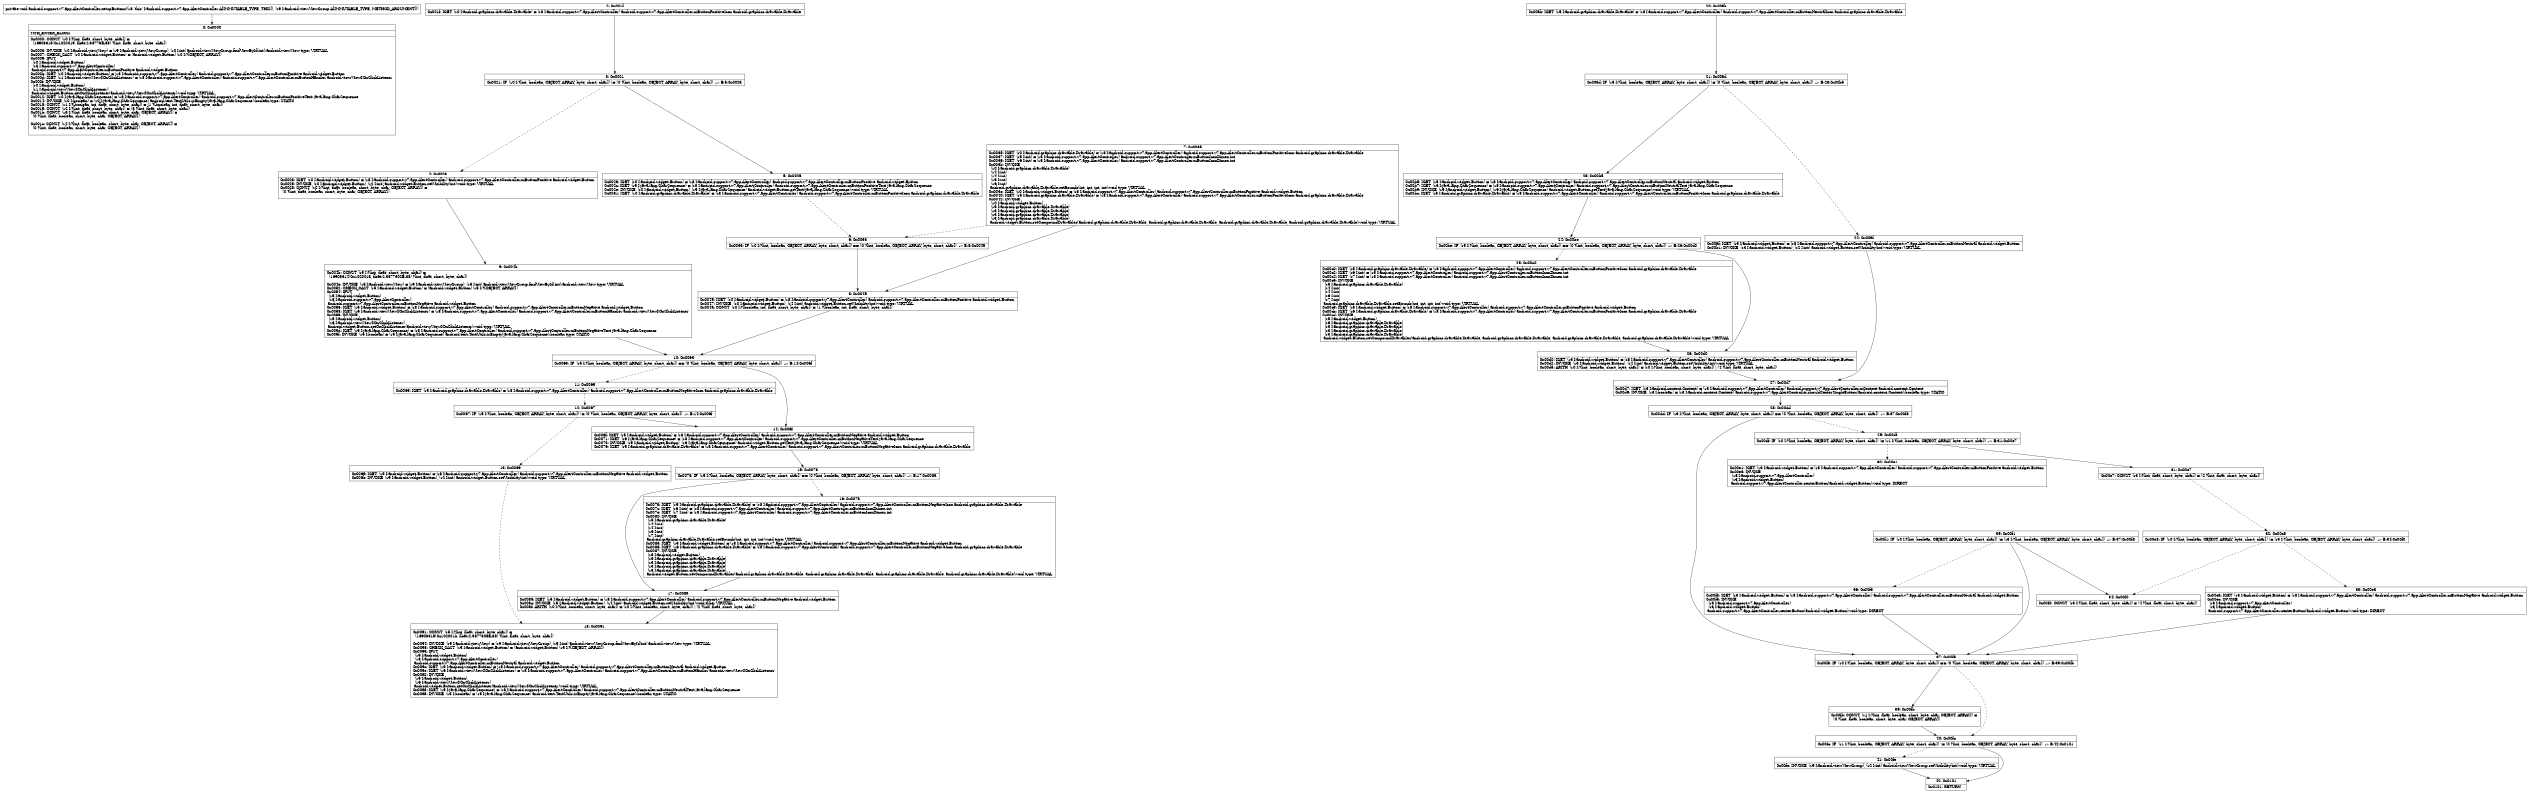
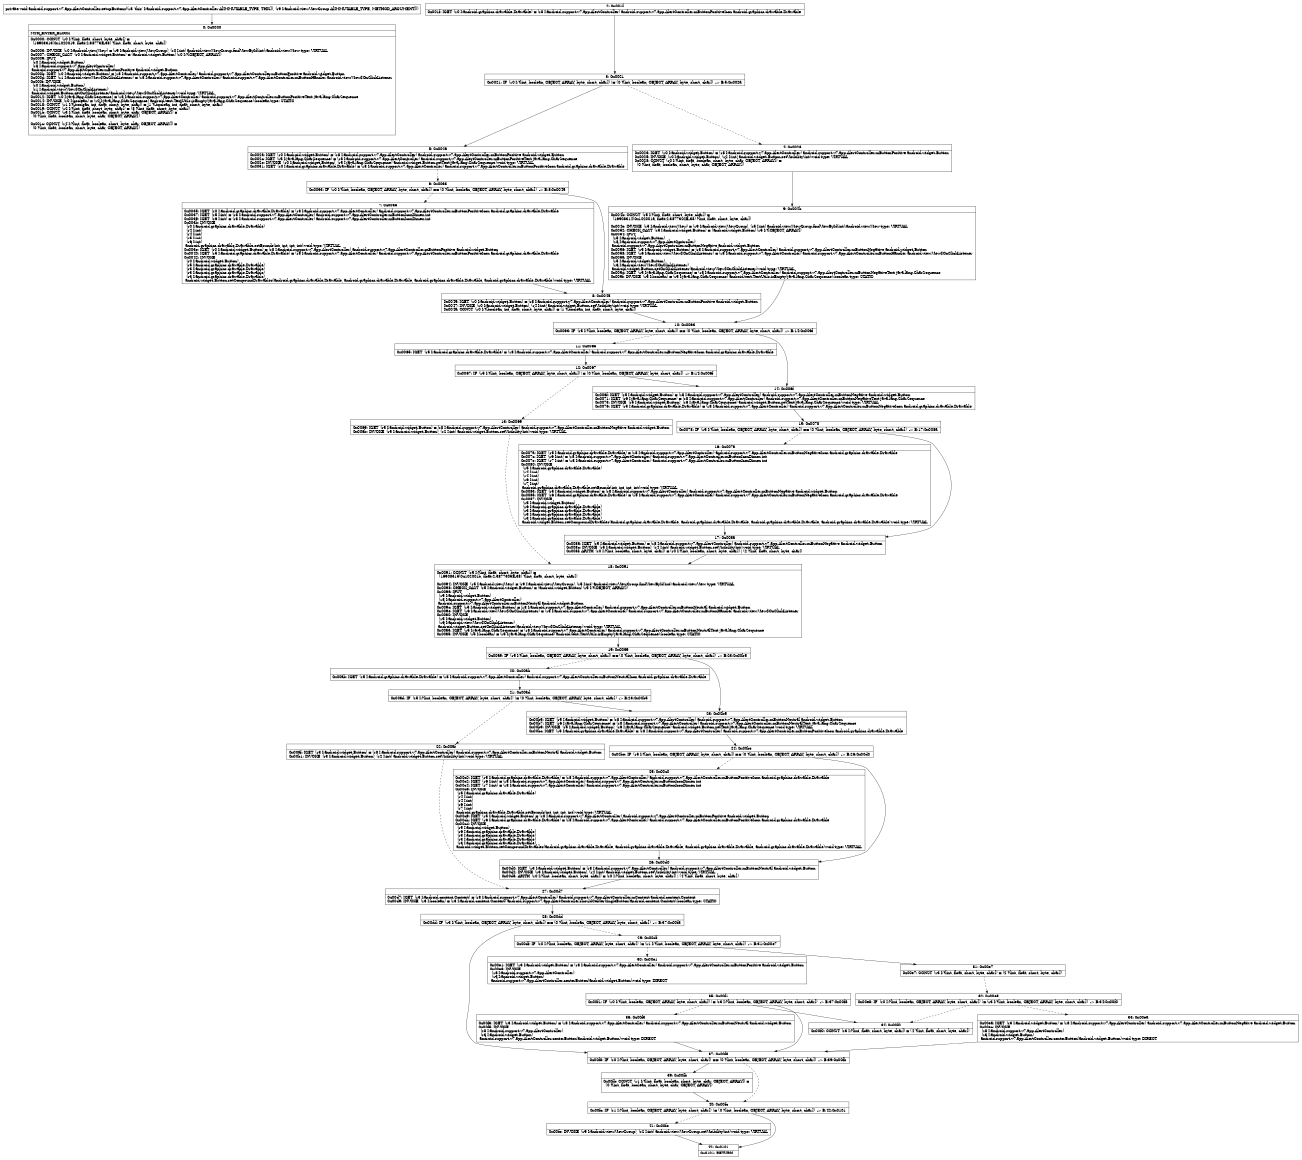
edge "7: 0x0035" -> "6: 0x0033": reversed
edge "22: 0x00af" -> "27: 0x00d7": style solid -> dashed
edge "11: 0x0065" -> "12: 0x0067": style dashed -> solid
node "19: 0x00a9": added
